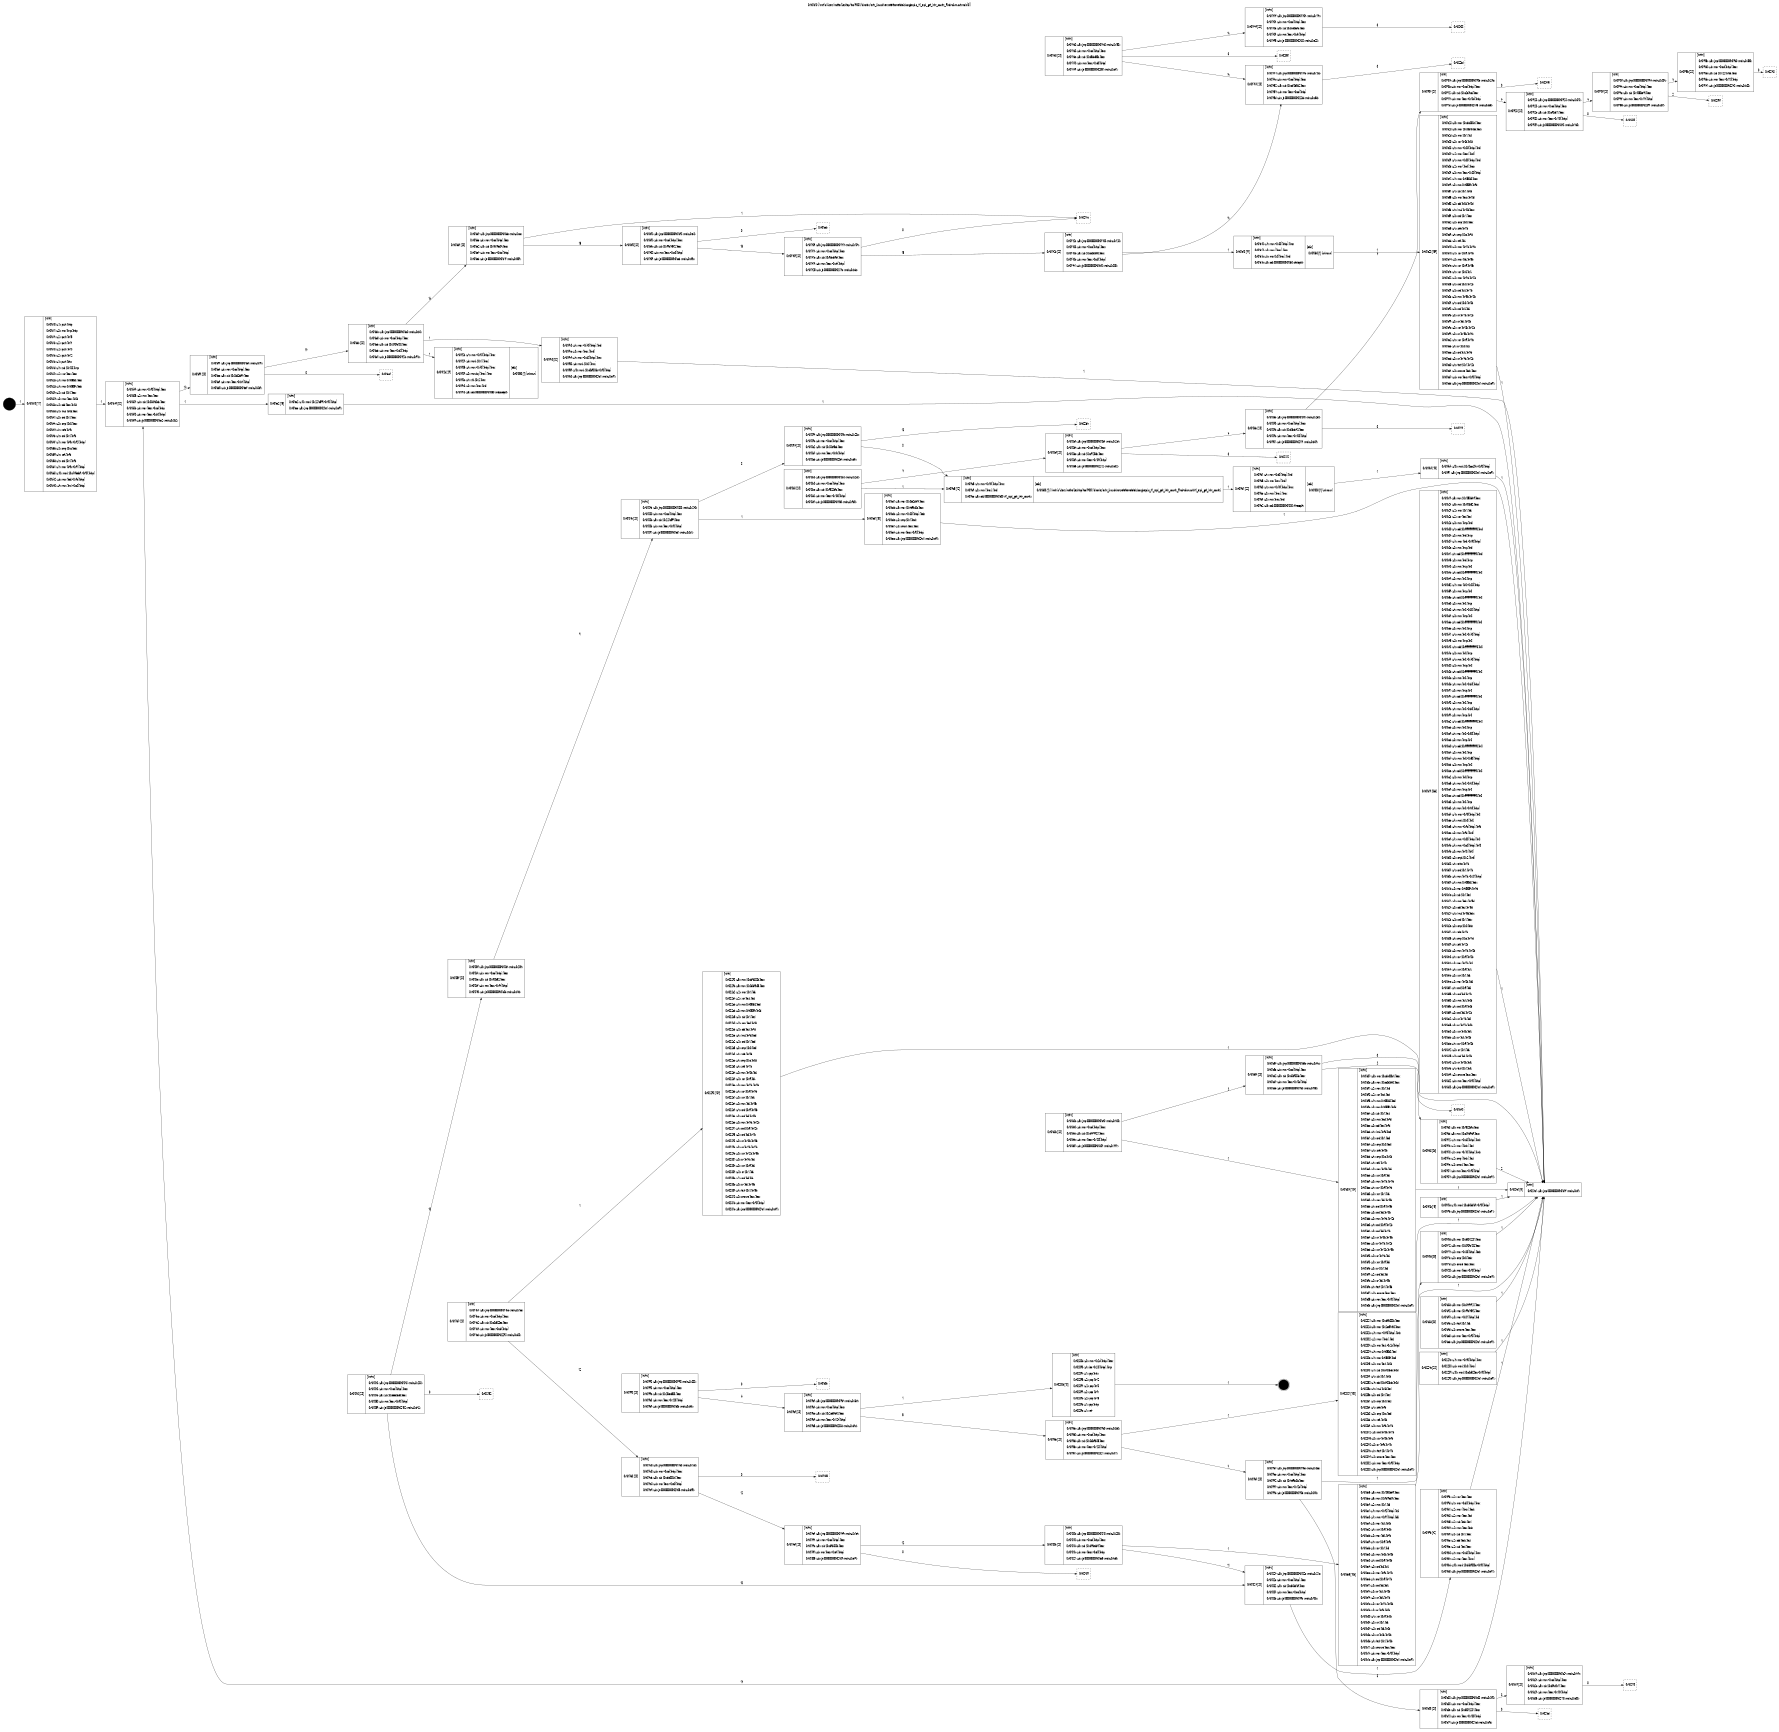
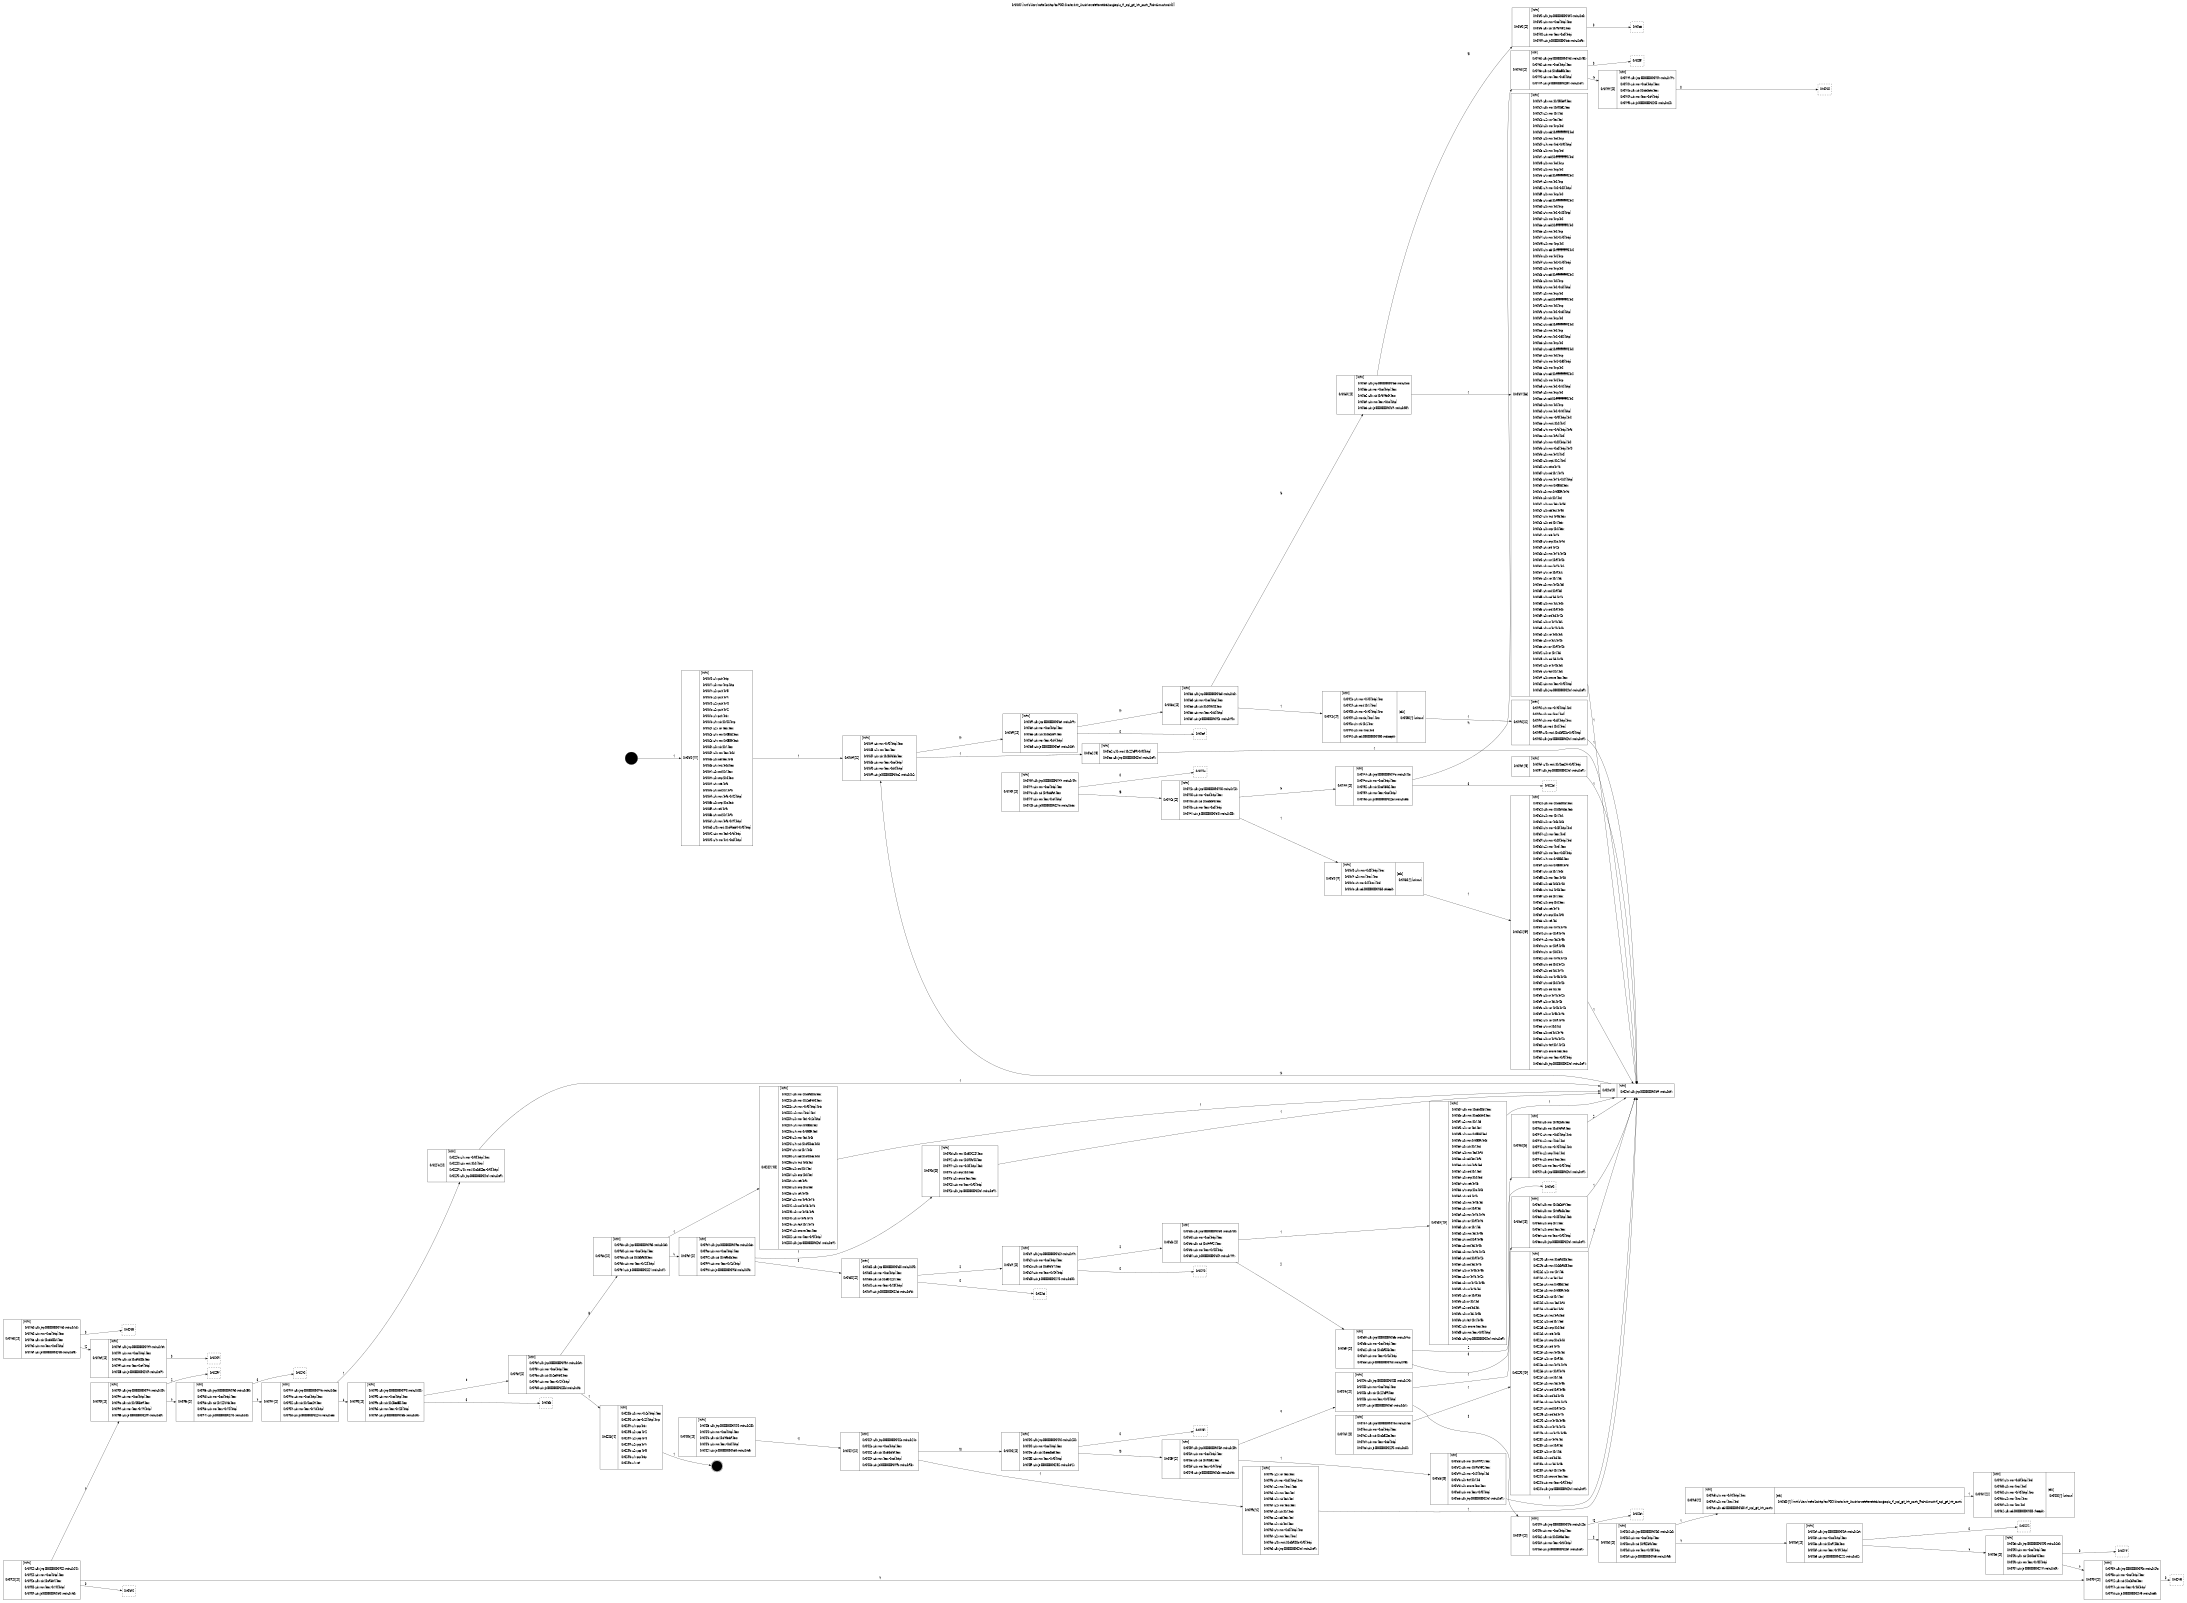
edge "0x401763 [28]" -> "0x401747 [28]": reversed
edge "0x401907 [28]" -> "0x401923 [28]": reversed
edge "0x4016d7 [28]" -> "0x40217c": now "0x4016d7 [28]" -> "0x401b1f [366]"
edge "0x4016f3 [28]" -> "0x40170f [28]": removed, label "15"
edge "0x4016bb [28]" -> "0x401f48 [32]": now "0x401f2b [29]" -> "0x401f48 [32]"
edge "0x401897 [28]" -> "0x401fc5 [12]": now "0x401897 [28]" -> "0x4018b3 [28]"
edge "0x401fd1 [22]" -> "0x401fe7 [15]": removed, label "1"
node "0x401f8c [15]": removed
edge "0x401a1f [28]" -> "0x401a3b [28]": added, label "3"
edge "0x4017b7 [28]" -> "0x4017d3 [28]": removed, label "12"
node "0x401977 [28]": added
edge "0x40185f [28]" -> "0x401c8d [30]": added, label "1"
edge "0x4017ef [28]" -> "0x40180b [28]": removed, label "12"
node "0x401ab5 [106]": removed
edge "0x401843 [28]" -> "0x401827 [28]": reversed
